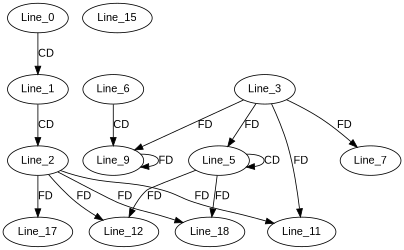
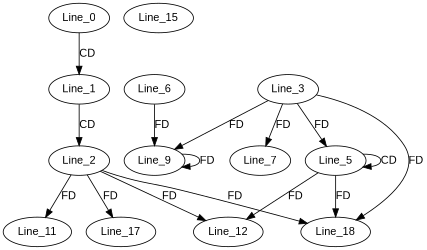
edge "Line_6" -> "Line_9": label "CD" -> "FD"
edge "Line_3" -> "Line_11": now "Line_3" -> "Line_18"
